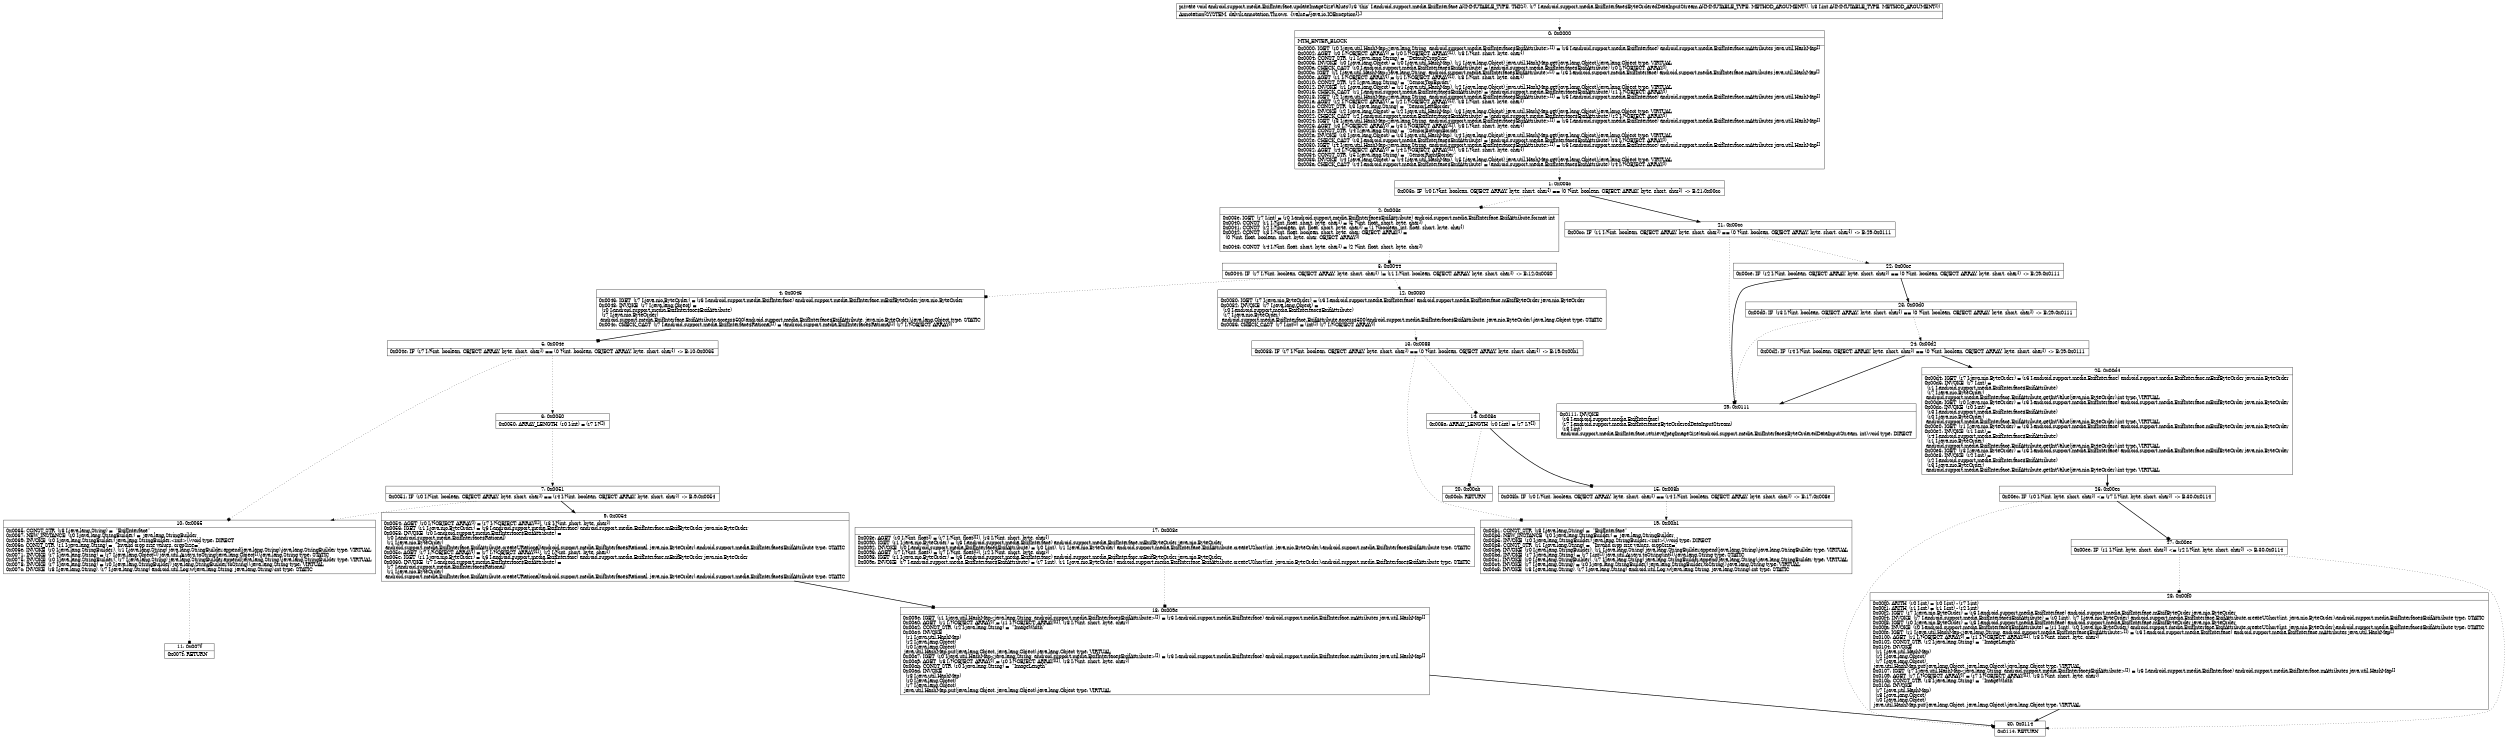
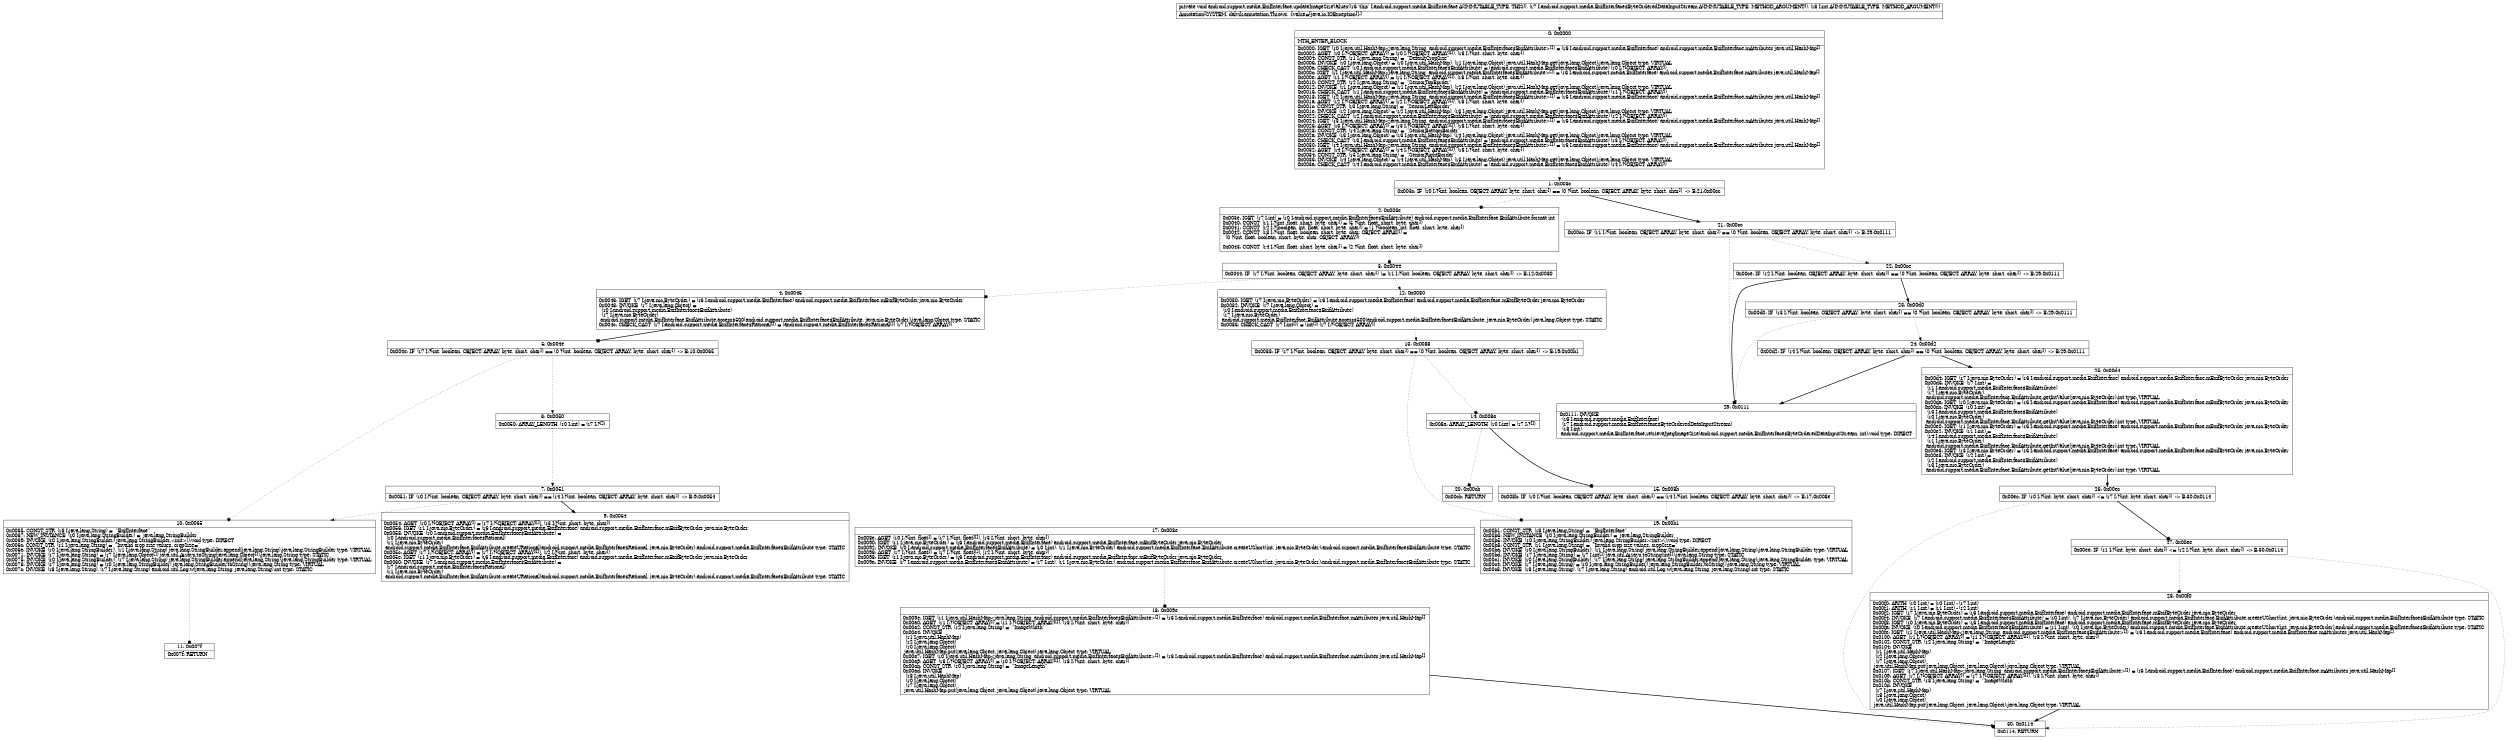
edge "9: 0x0054" -> "18: 0x009e": removed
